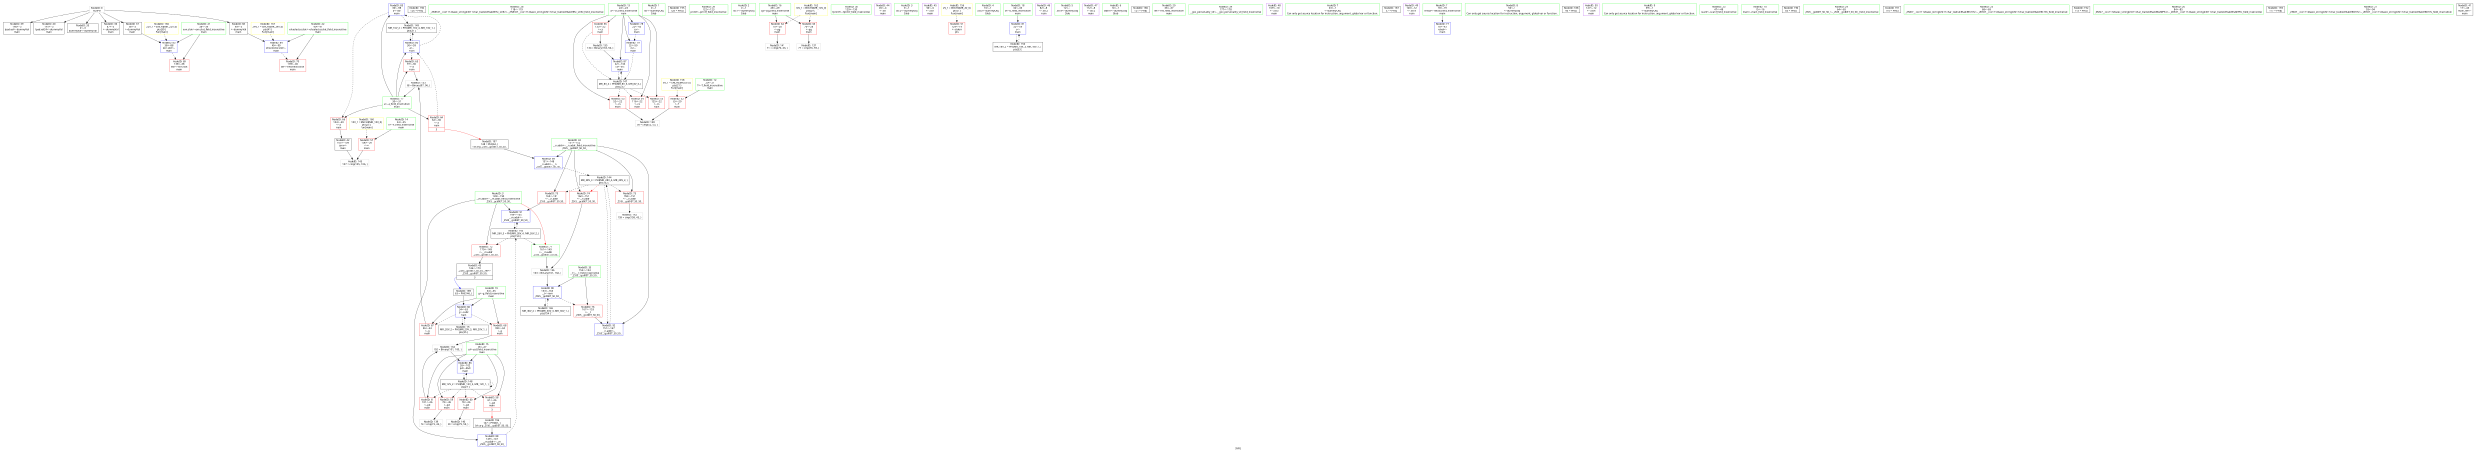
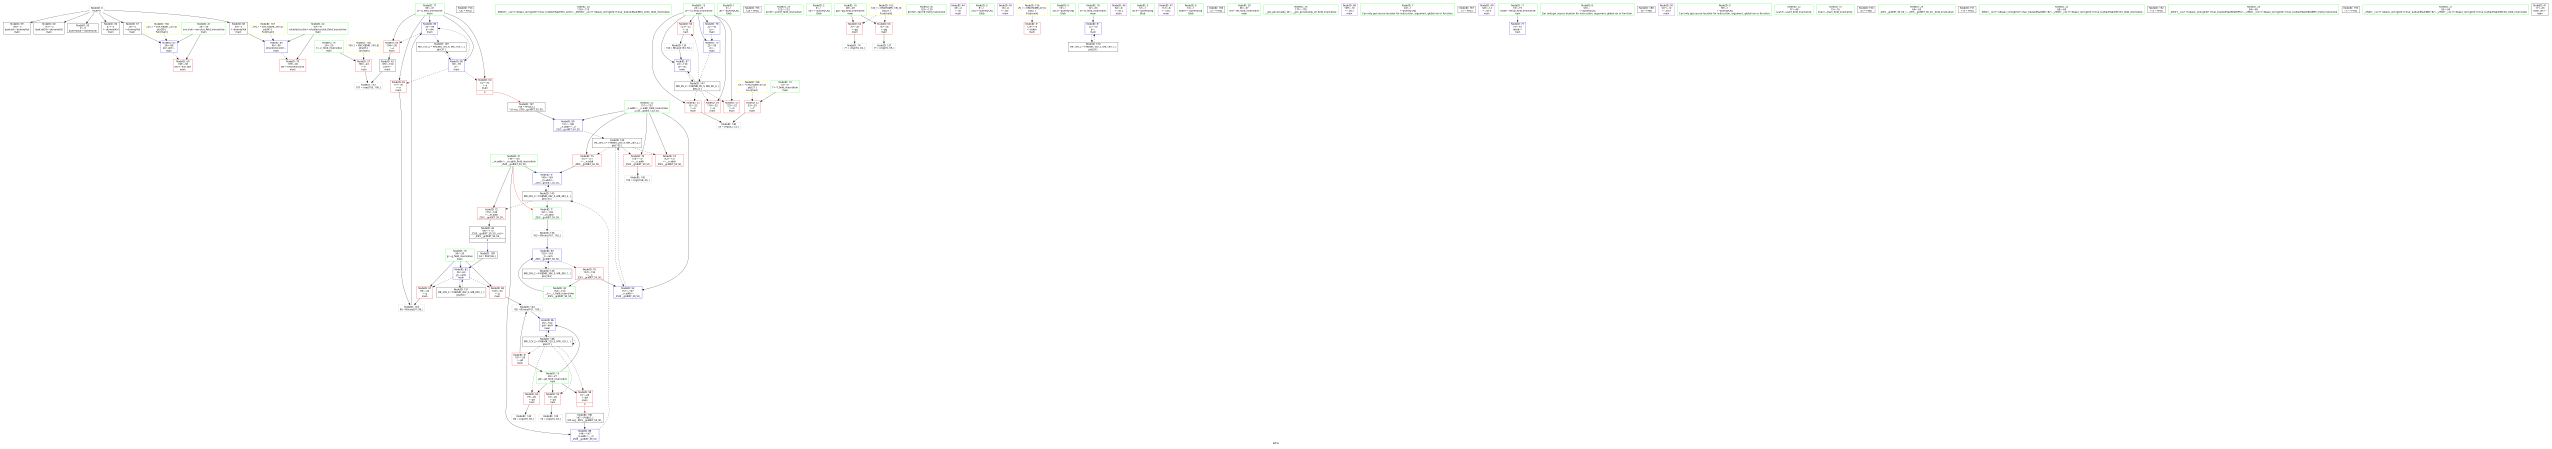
node "NodeID: 51": text "pts" -> "main"
edge "NodeID: 56" -> "NodeID: 147": reversed
edge "NodeID: 64" -> "NodeID: 80": reversed
edge "NodeID: 133" -> "NodeID: 17": now "NodeID: 133" -> "NodeID: 85"
edge "NodeID: 144" -> "NodeID: 74": color red -> black
edge "NodeID: 74" -> "NodeID: 136": removed
edge "NodeID: 33" -> "NodeID: 76": reversed
edge "NodeID: 15" -> "NodeID: 61": reversed
